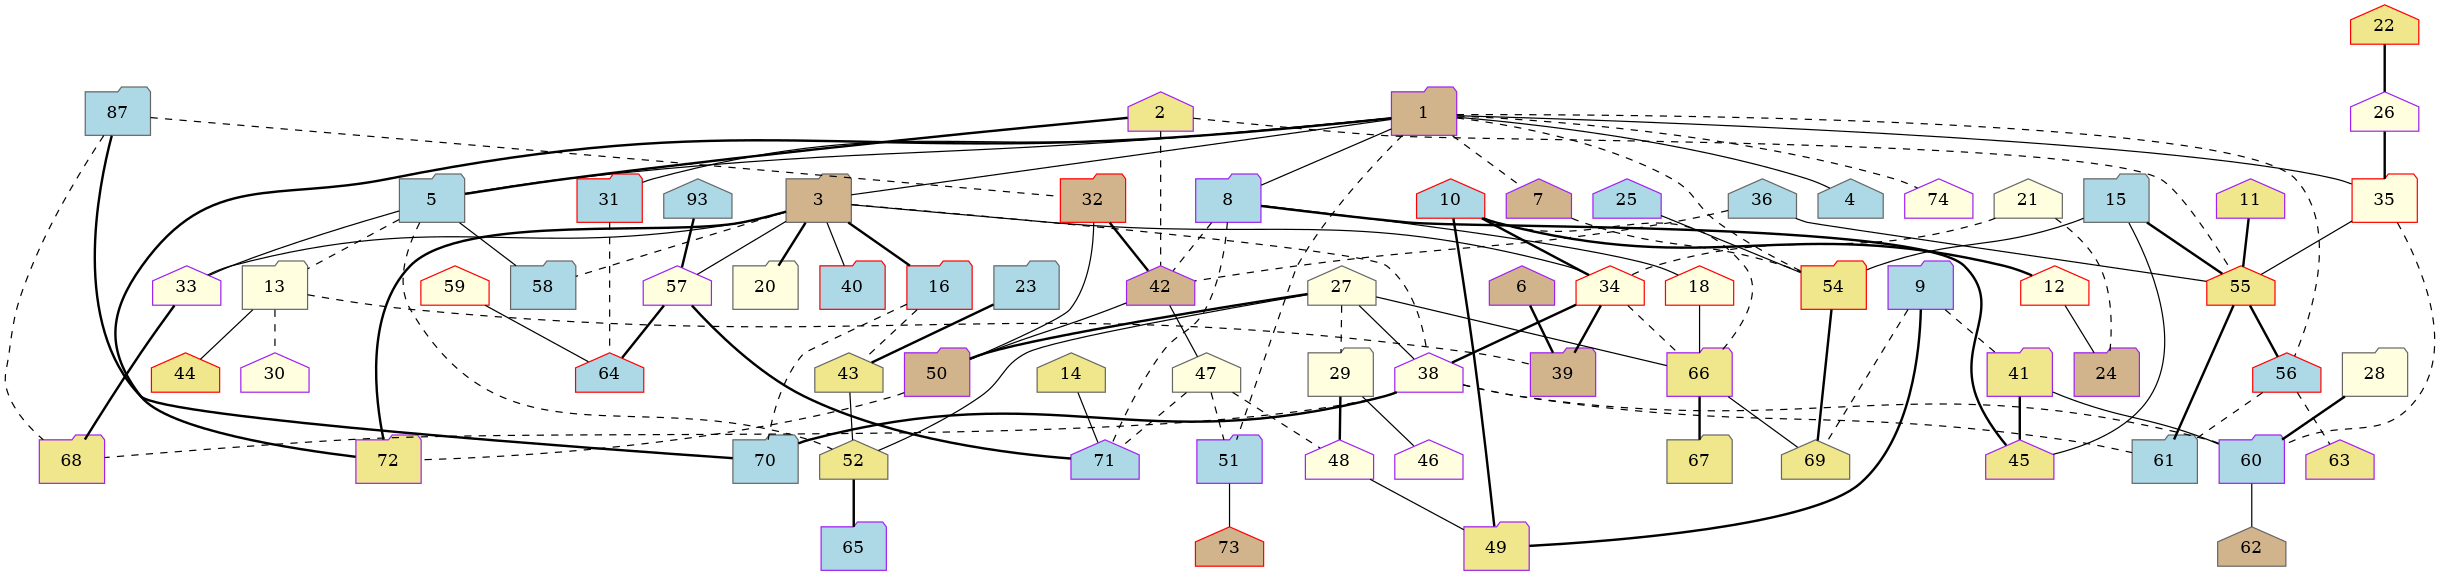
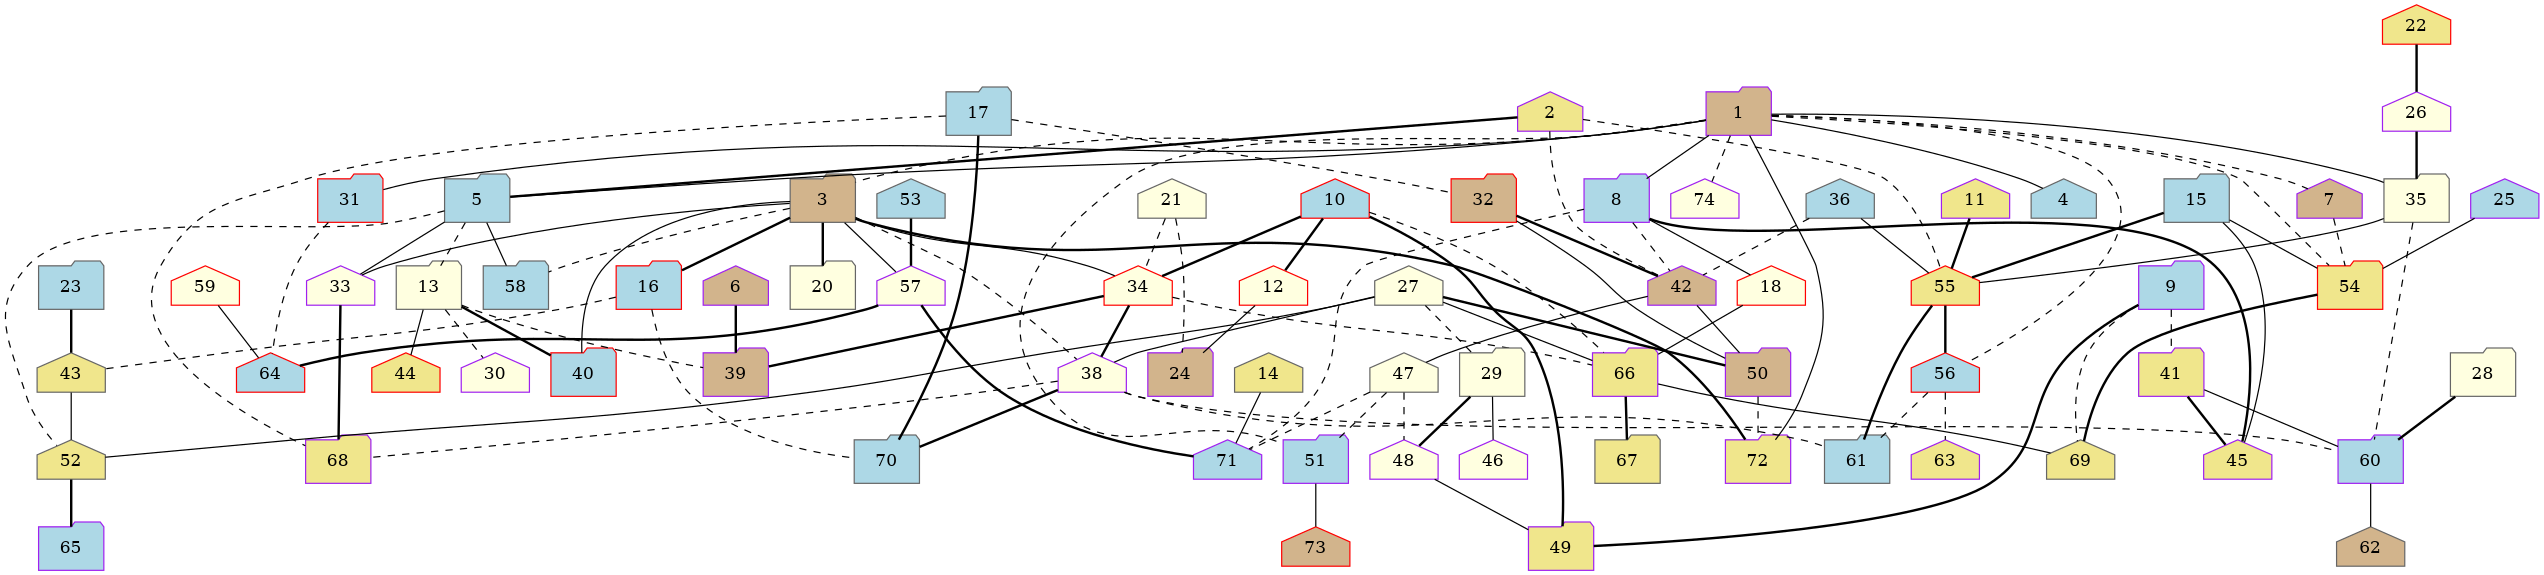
node "87": label "87" -> "17"
edge "1" -- "72": style bold -> solid
edge "1" -- "3": style solid -> dashed
node "93": label "93" -> "53"
node "35": color red -> gray40
edge "13" -- "40": added
